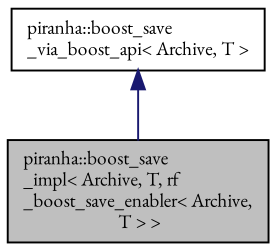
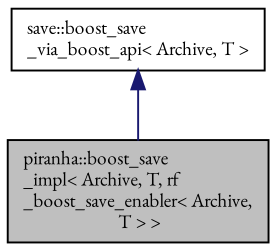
node "piranha::boost_save _via_boost_api< Archive, T >": label "piranha::boost_save _via_boost_api< Archive, T >" -> "save::boost_save _via_boost_api< Archive, T >"
